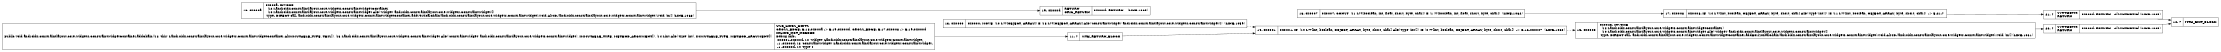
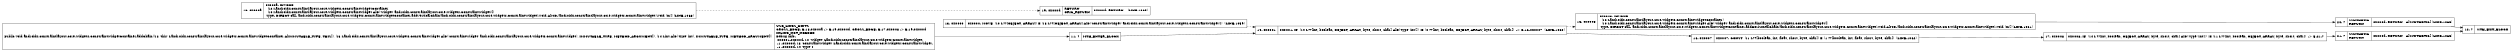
edge "18: 0x000a" -> "19: 0x000d": style solid -> dashed
edge "14: 0x0001" -> "16: 0x0007": added
node "11: ?": text "MTH_RETURN_BLOCK" -> "MTH_ENTER_BLOCK"
